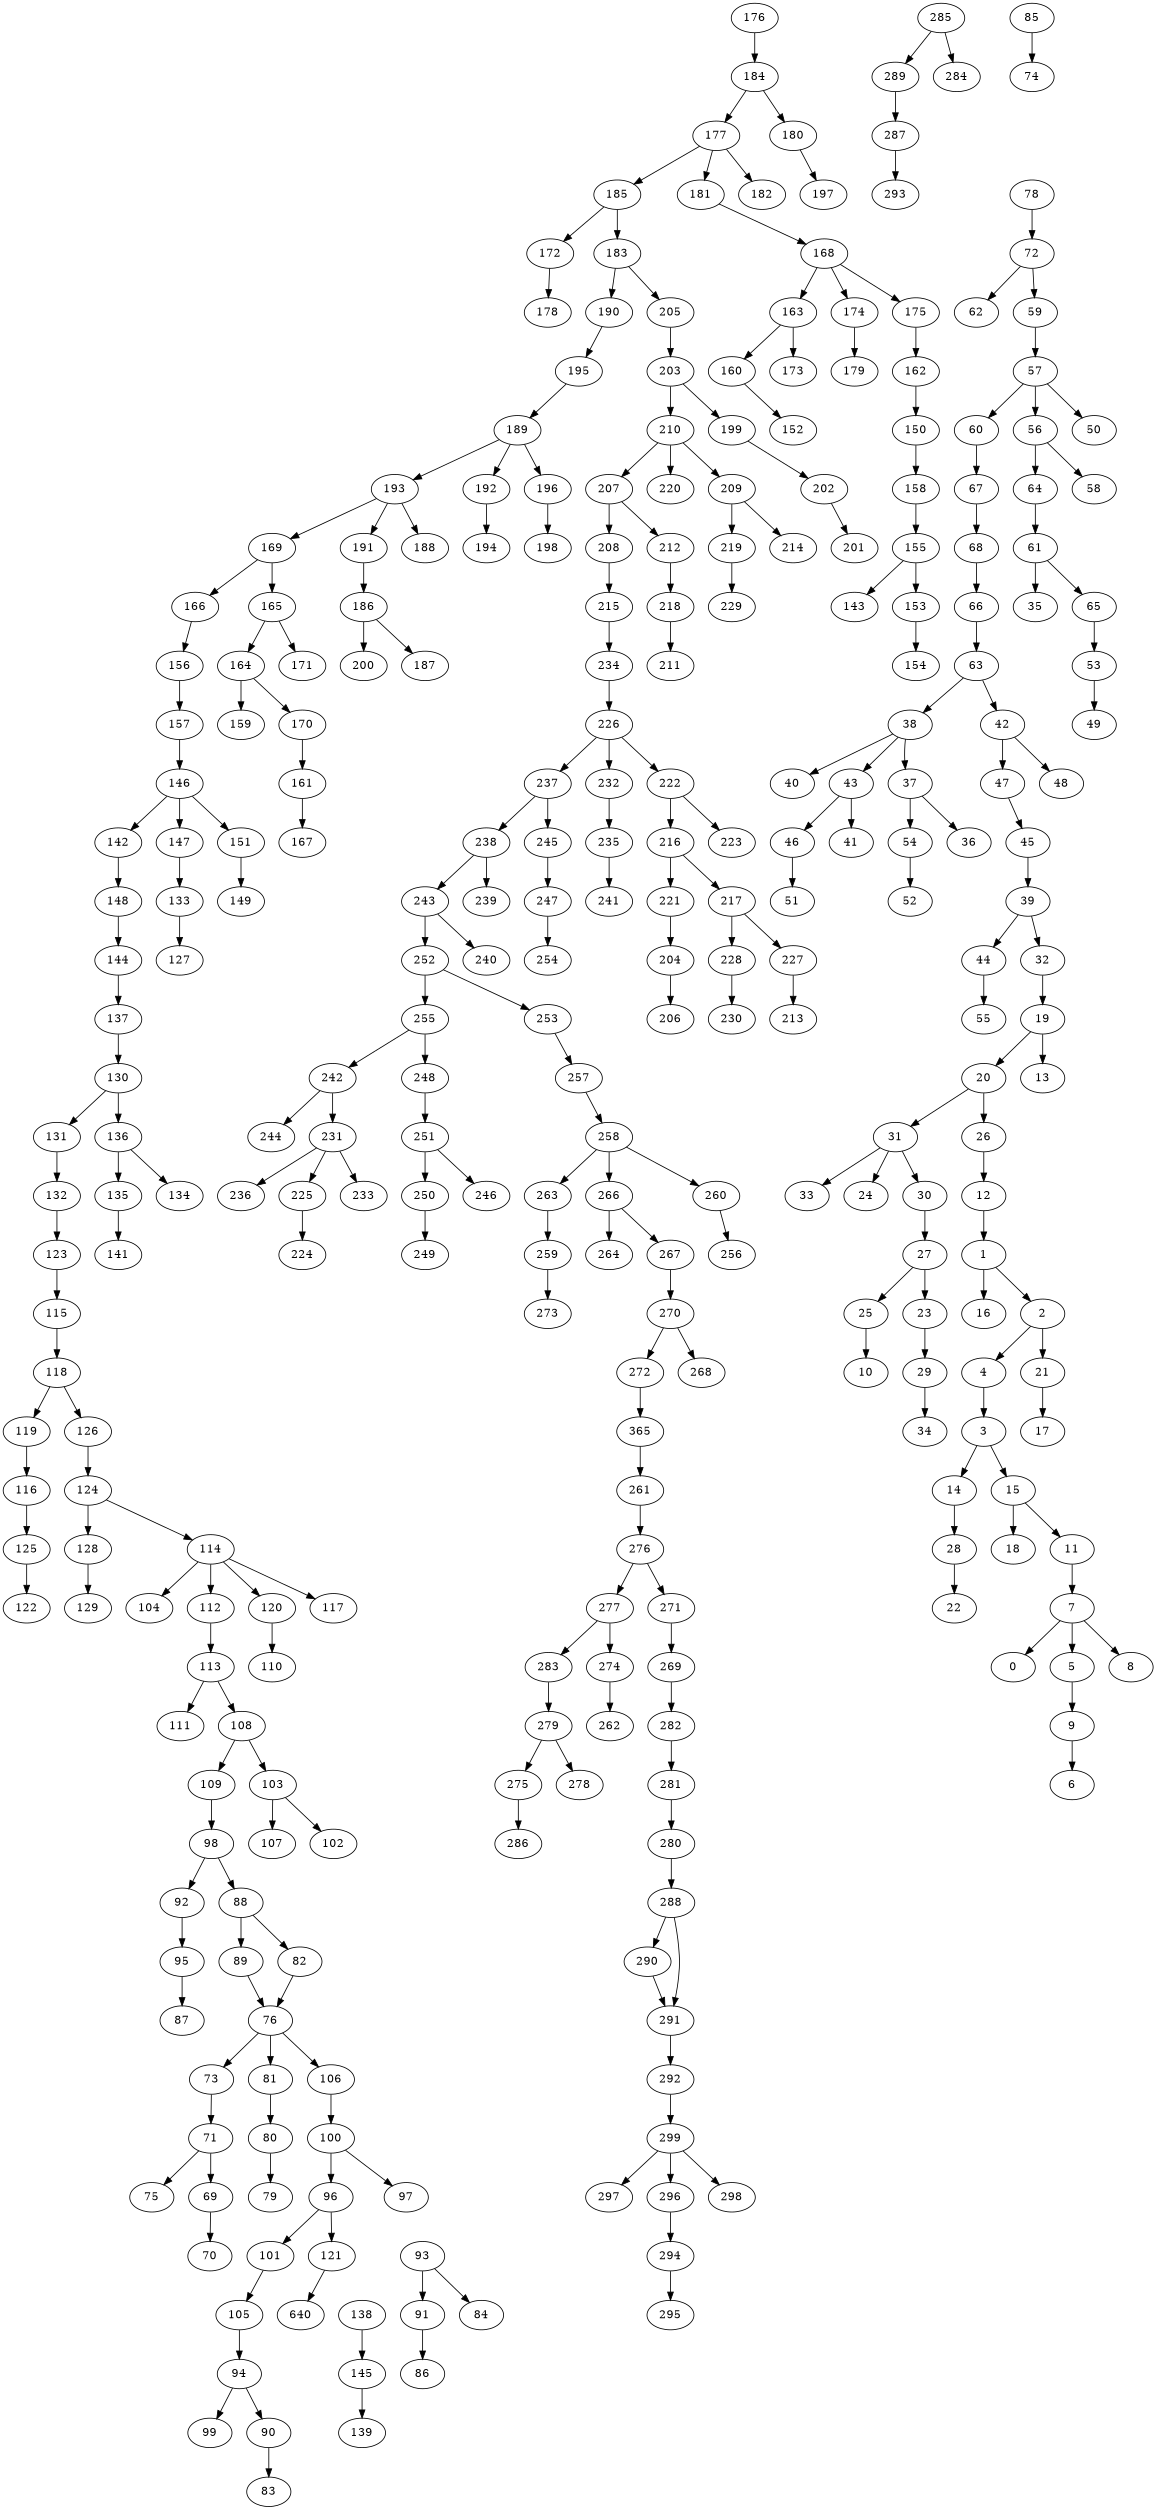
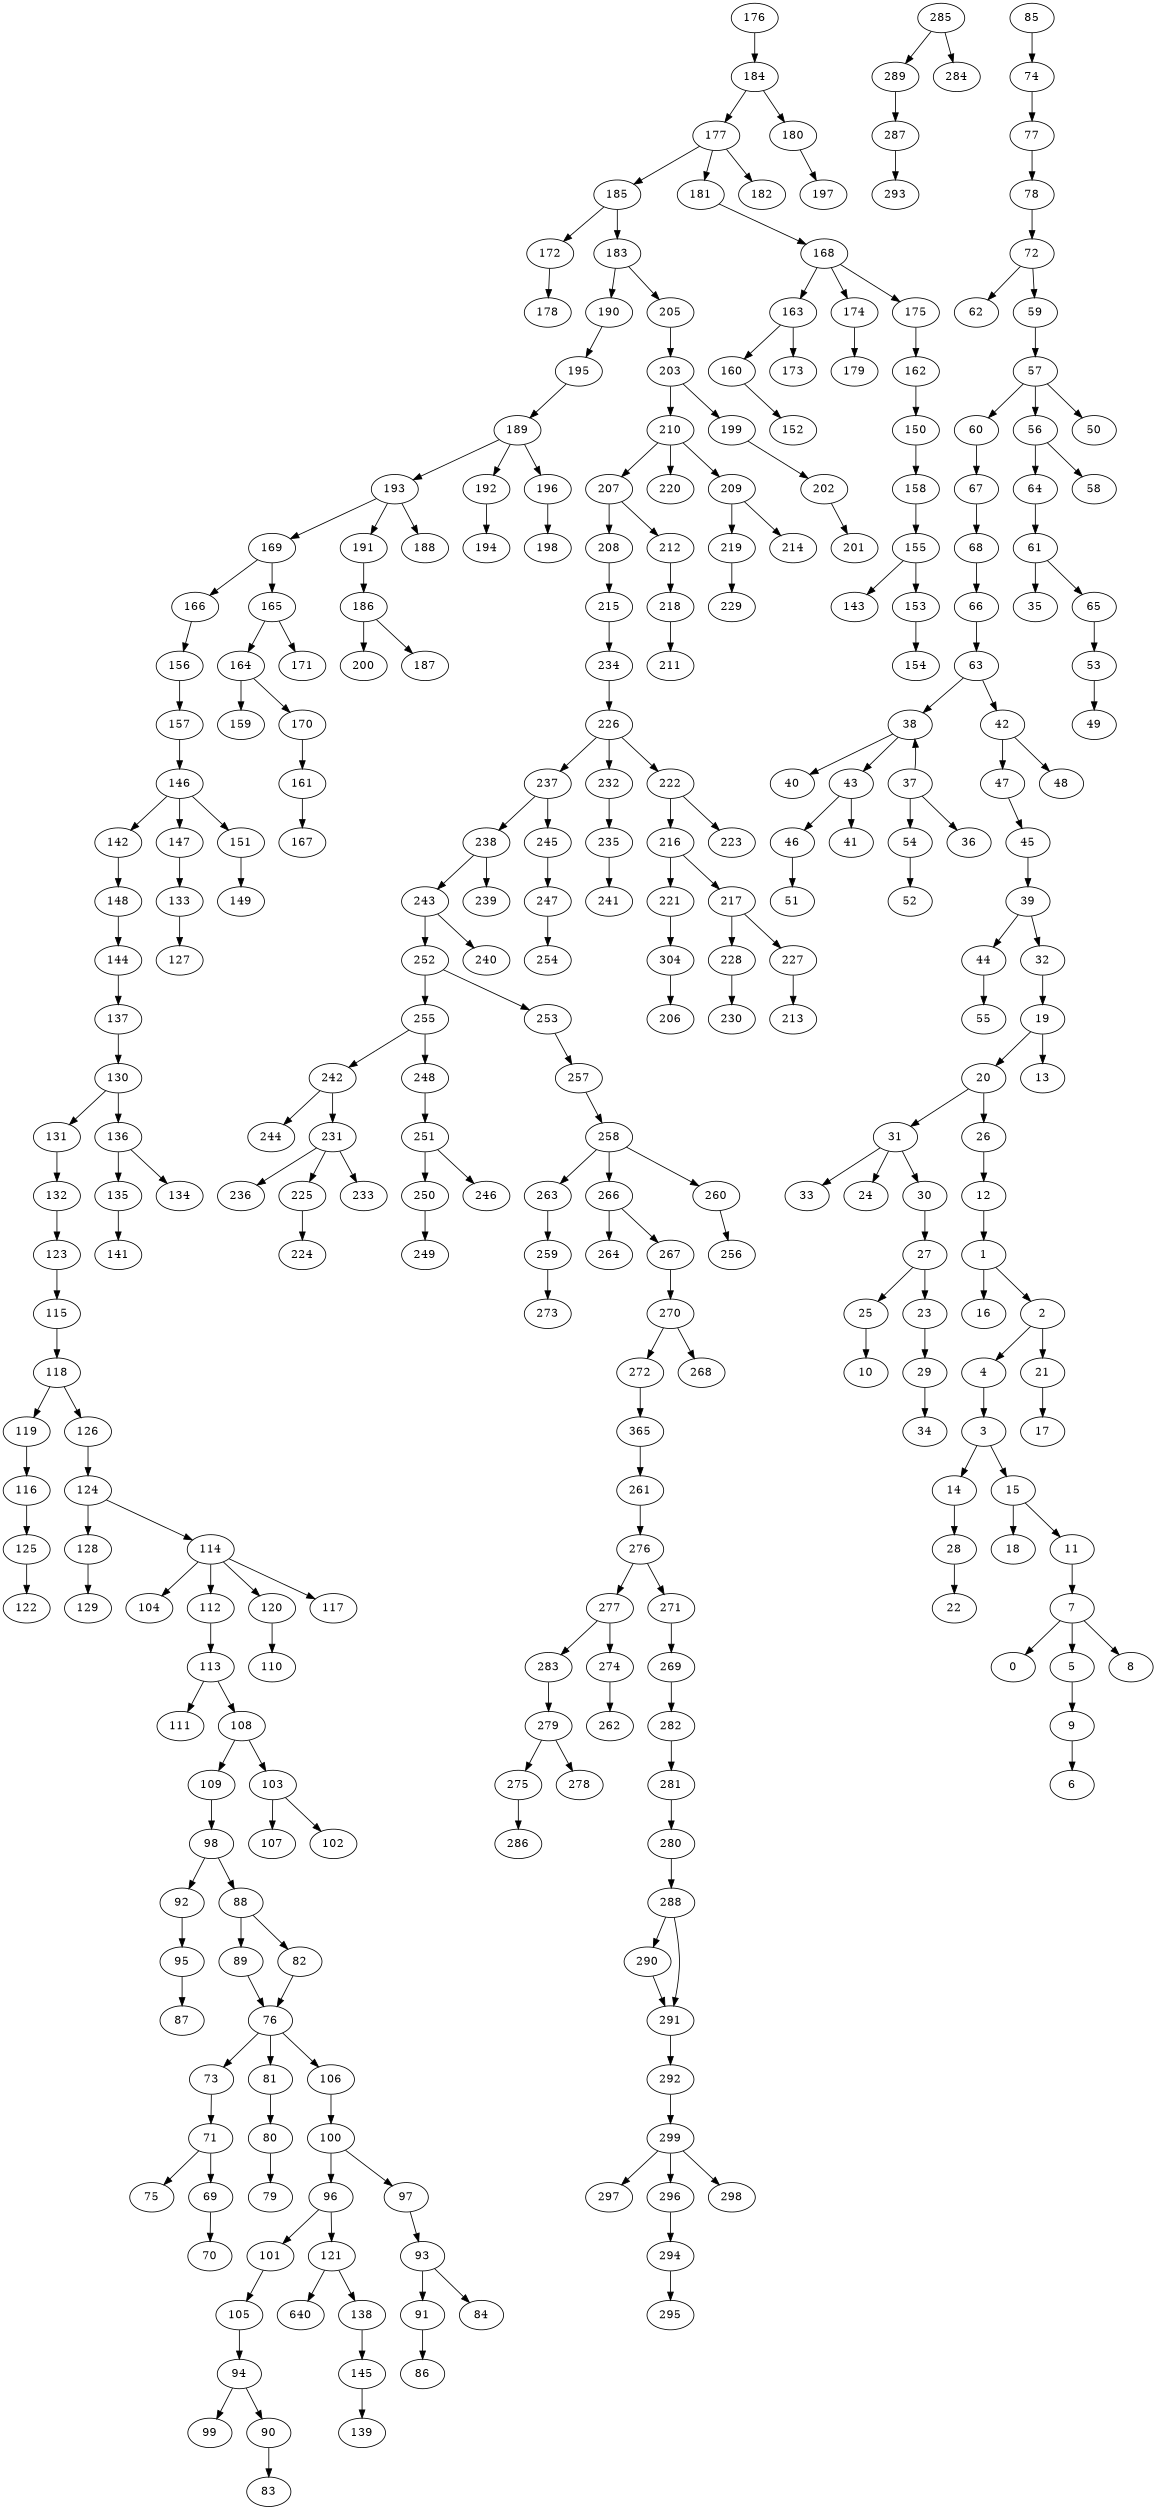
node "77": added
edge "38" -> "37": reversed
node "204": label "204" -> "304"
edge "97" -> "93": added
edge "121" -> "138": added
